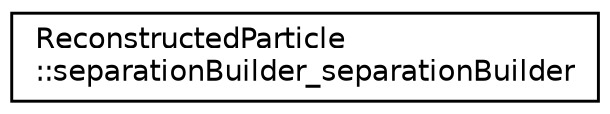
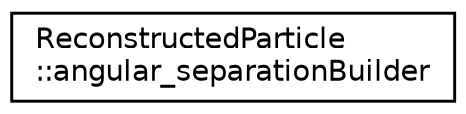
node "ReconstructedParticle ::separationBuilder_separationBuilder": label "ReconstructedParticle ::separationBuilder_separationBuilder" -> "ReconstructedParticle ::angular_separationBuilder"
